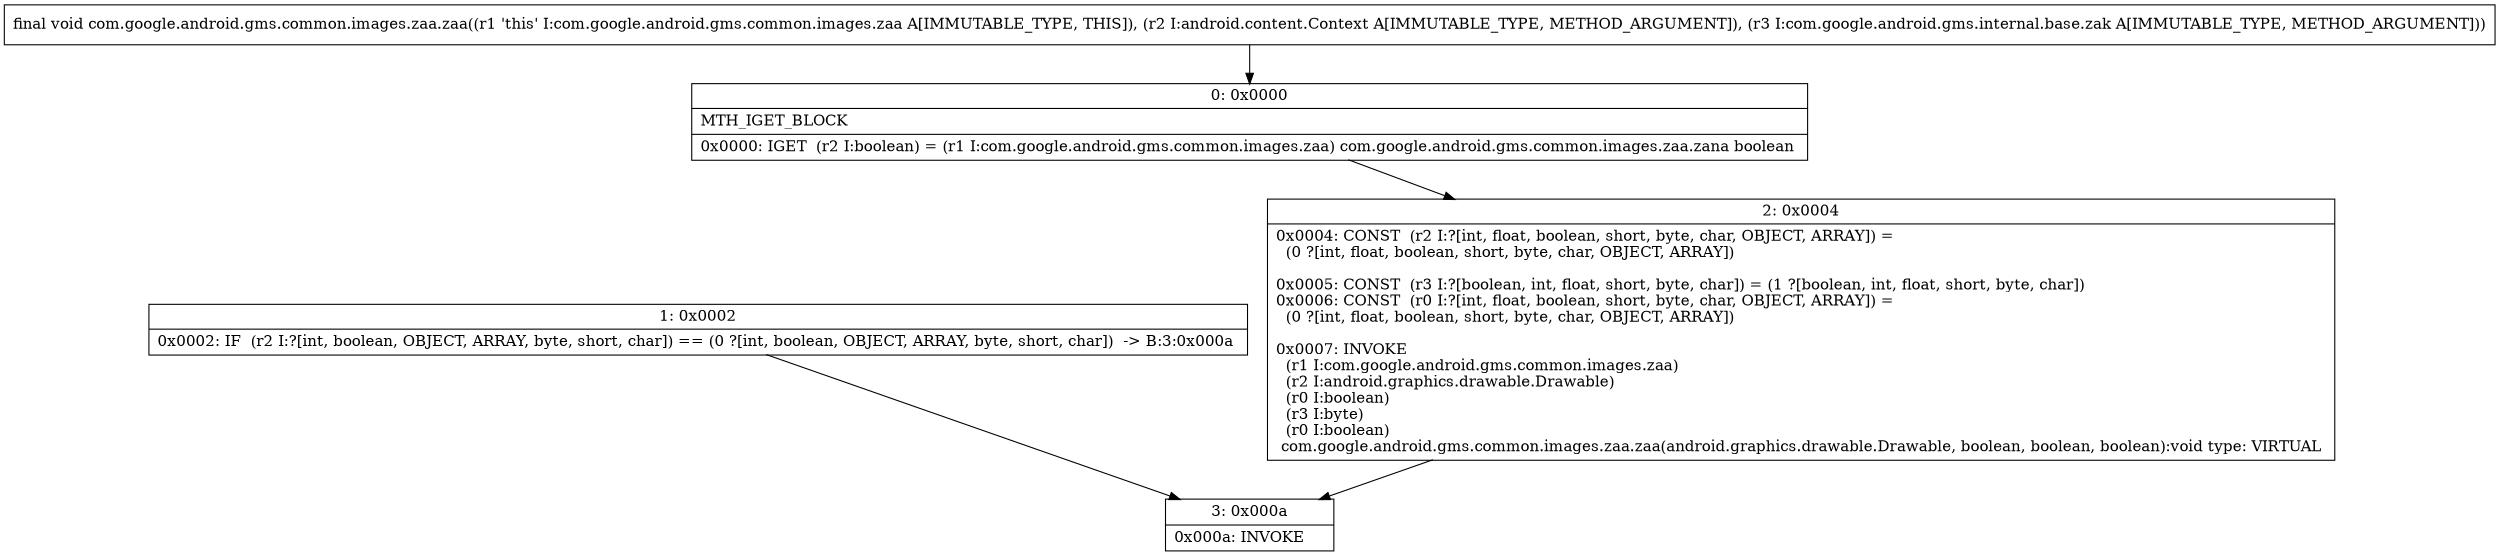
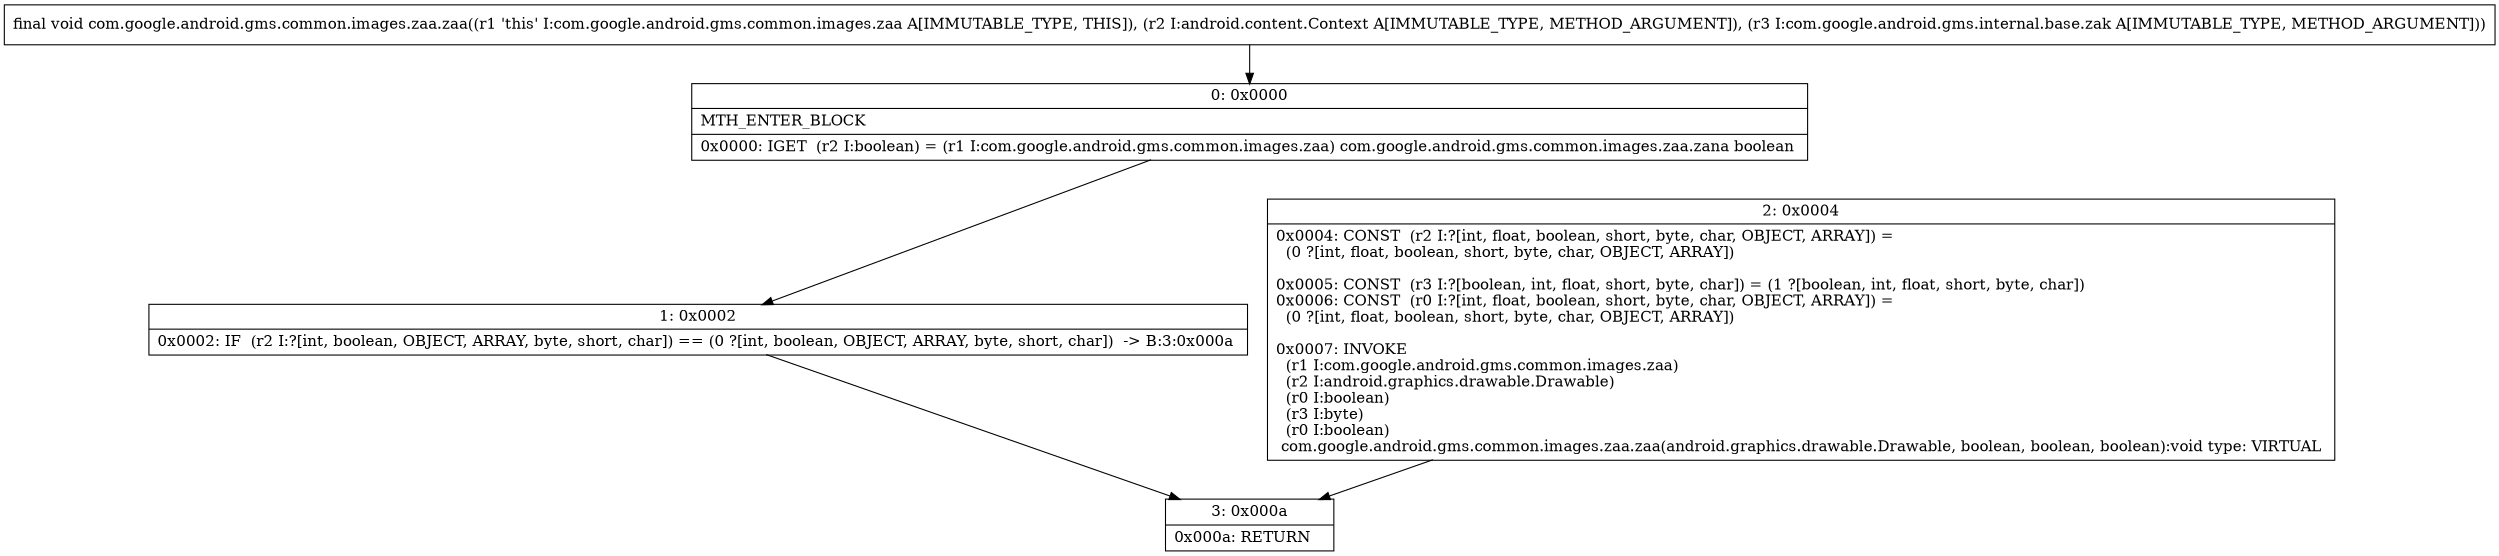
node "0: 0x0000": text "MTH_IGET_BLOCK" -> "MTH_ENTER_BLOCK"
edge "0: 0x0000" -> "2: 0x0004": now "0: 0x0000" -> "1: 0x0002"
node "3: 0x000a": text "0x000a: INVOKE" -> "0x000a: RETURN"
